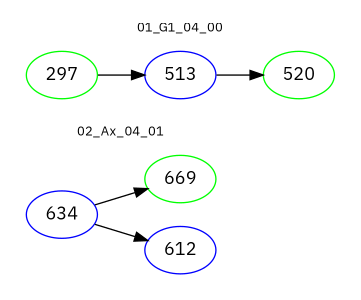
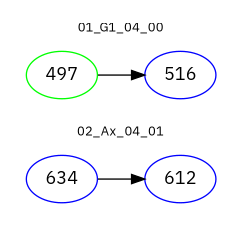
node "297": label "297" -> "497"
node "513": label "513" -> "516"
node "520": removed
node "669": removed
